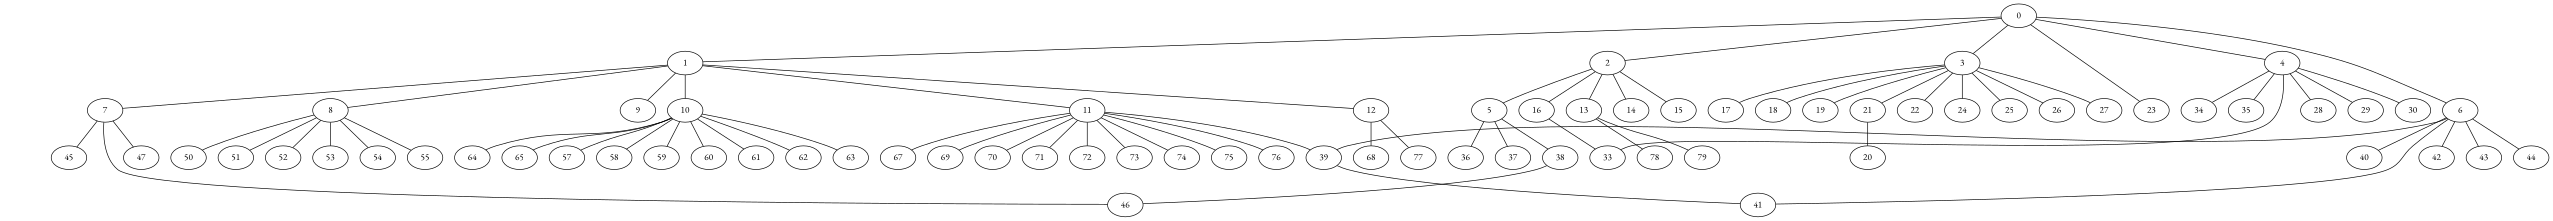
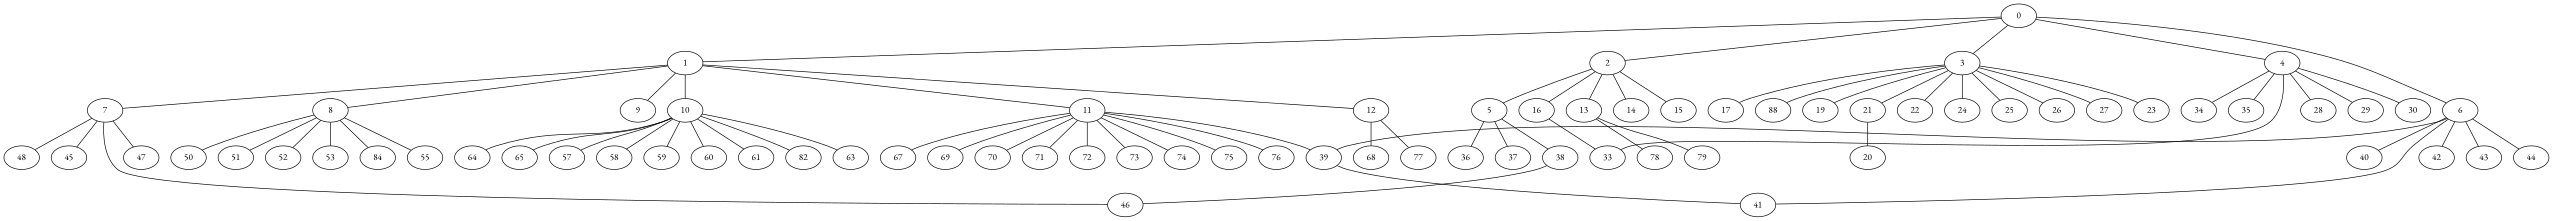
edge "0" -- "23": now "3" -- "23"
node "18": label "18" -> "88"
node "48": added
node "54": label "54" -> "84"
node "62": label "62" -> "82"
